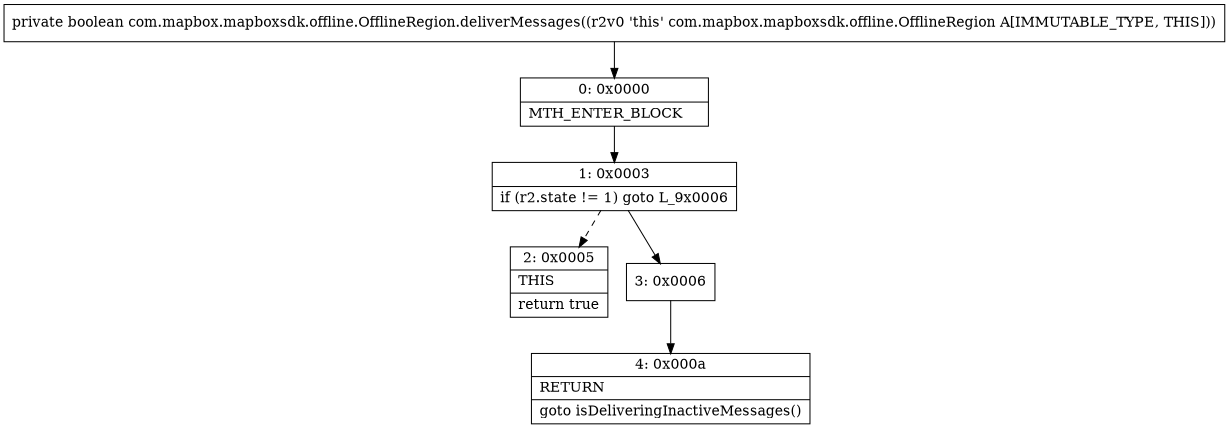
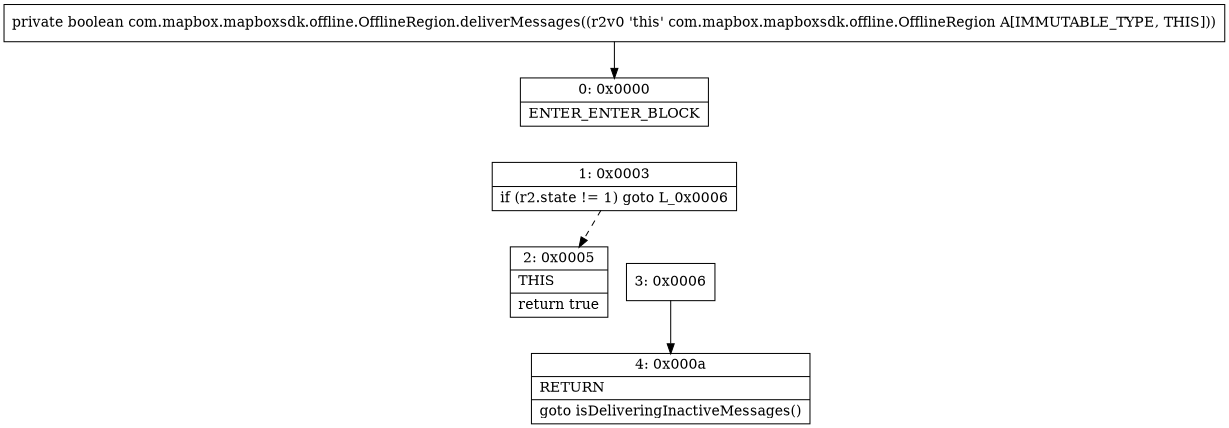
node "0: 0x0000": text "MTH_ENTER_BLOCK" -> "ENTER_ENTER_BLOCK"
edge "0: 0x0000" -> "1: 0x0003": removed
node "1: 0x0003": text "if (r2.state != 1) goto L_9x0006" -> "if (r2.state != 1) goto L_0x0006"
edge "1: 0x0003" -> "3: 0x0006": removed
